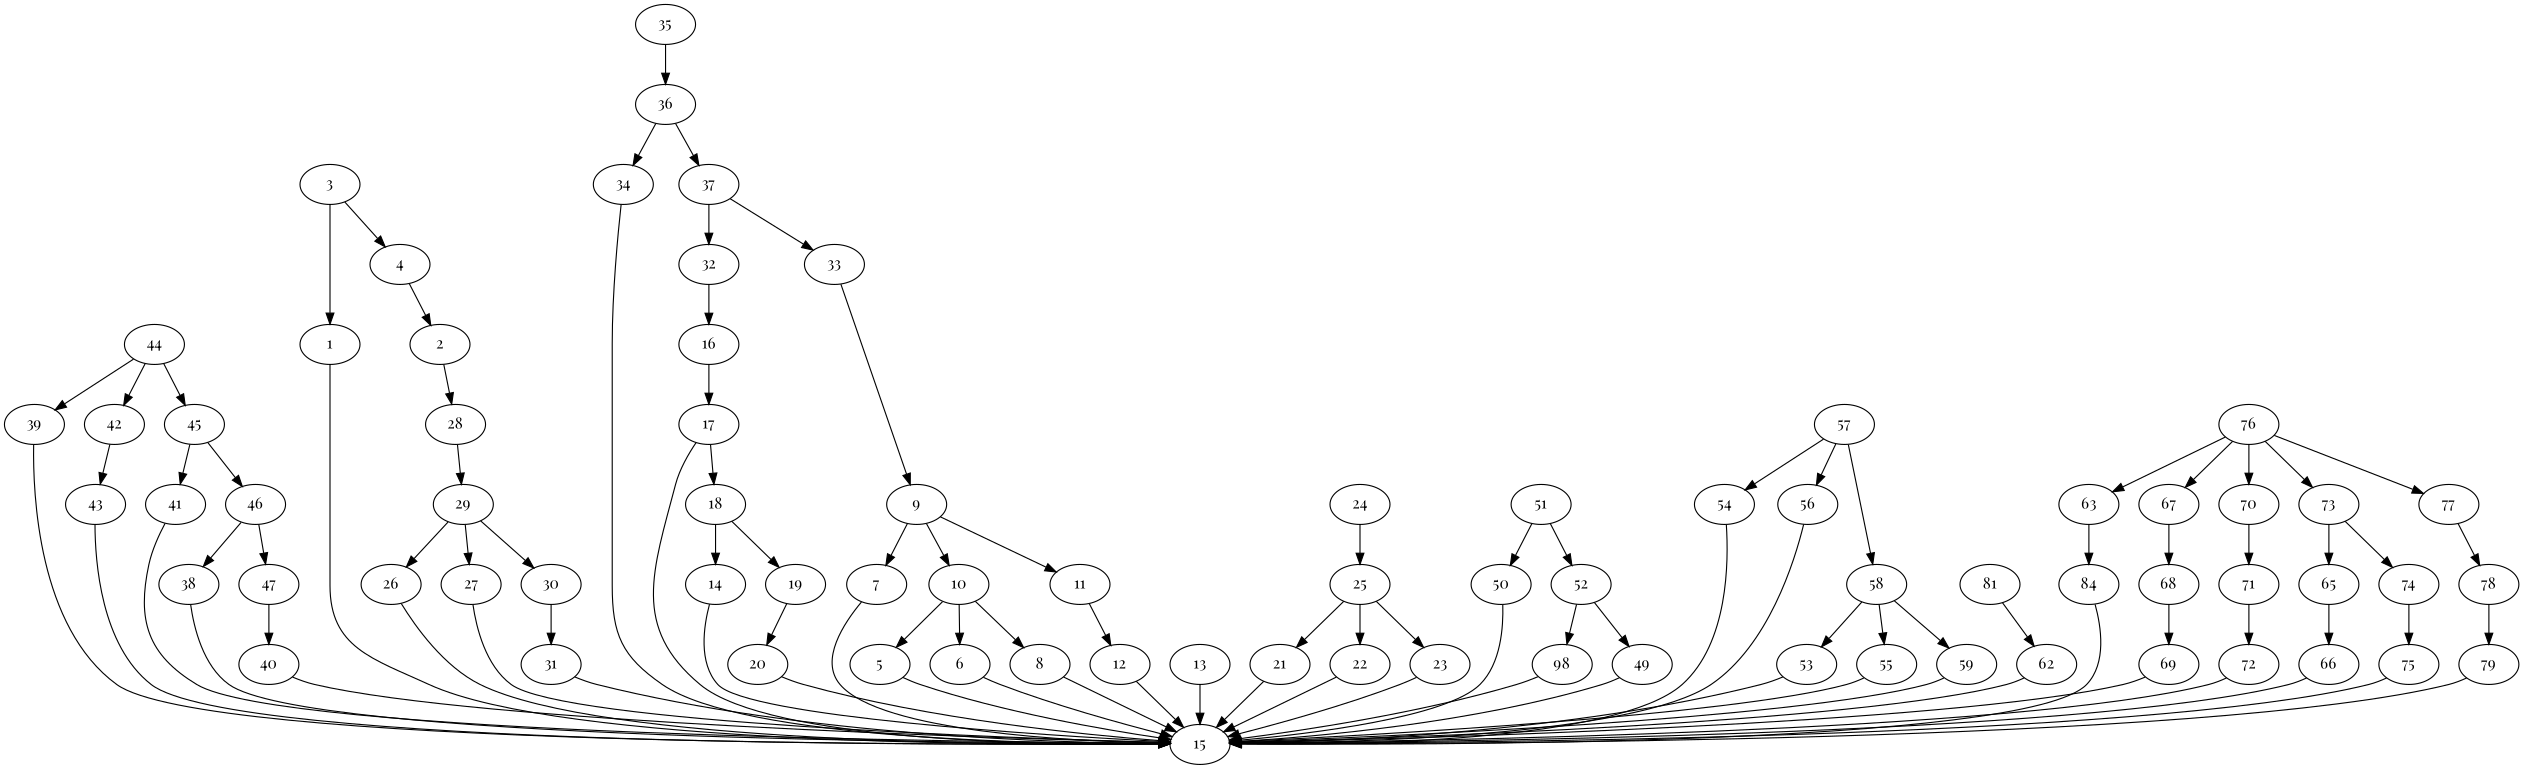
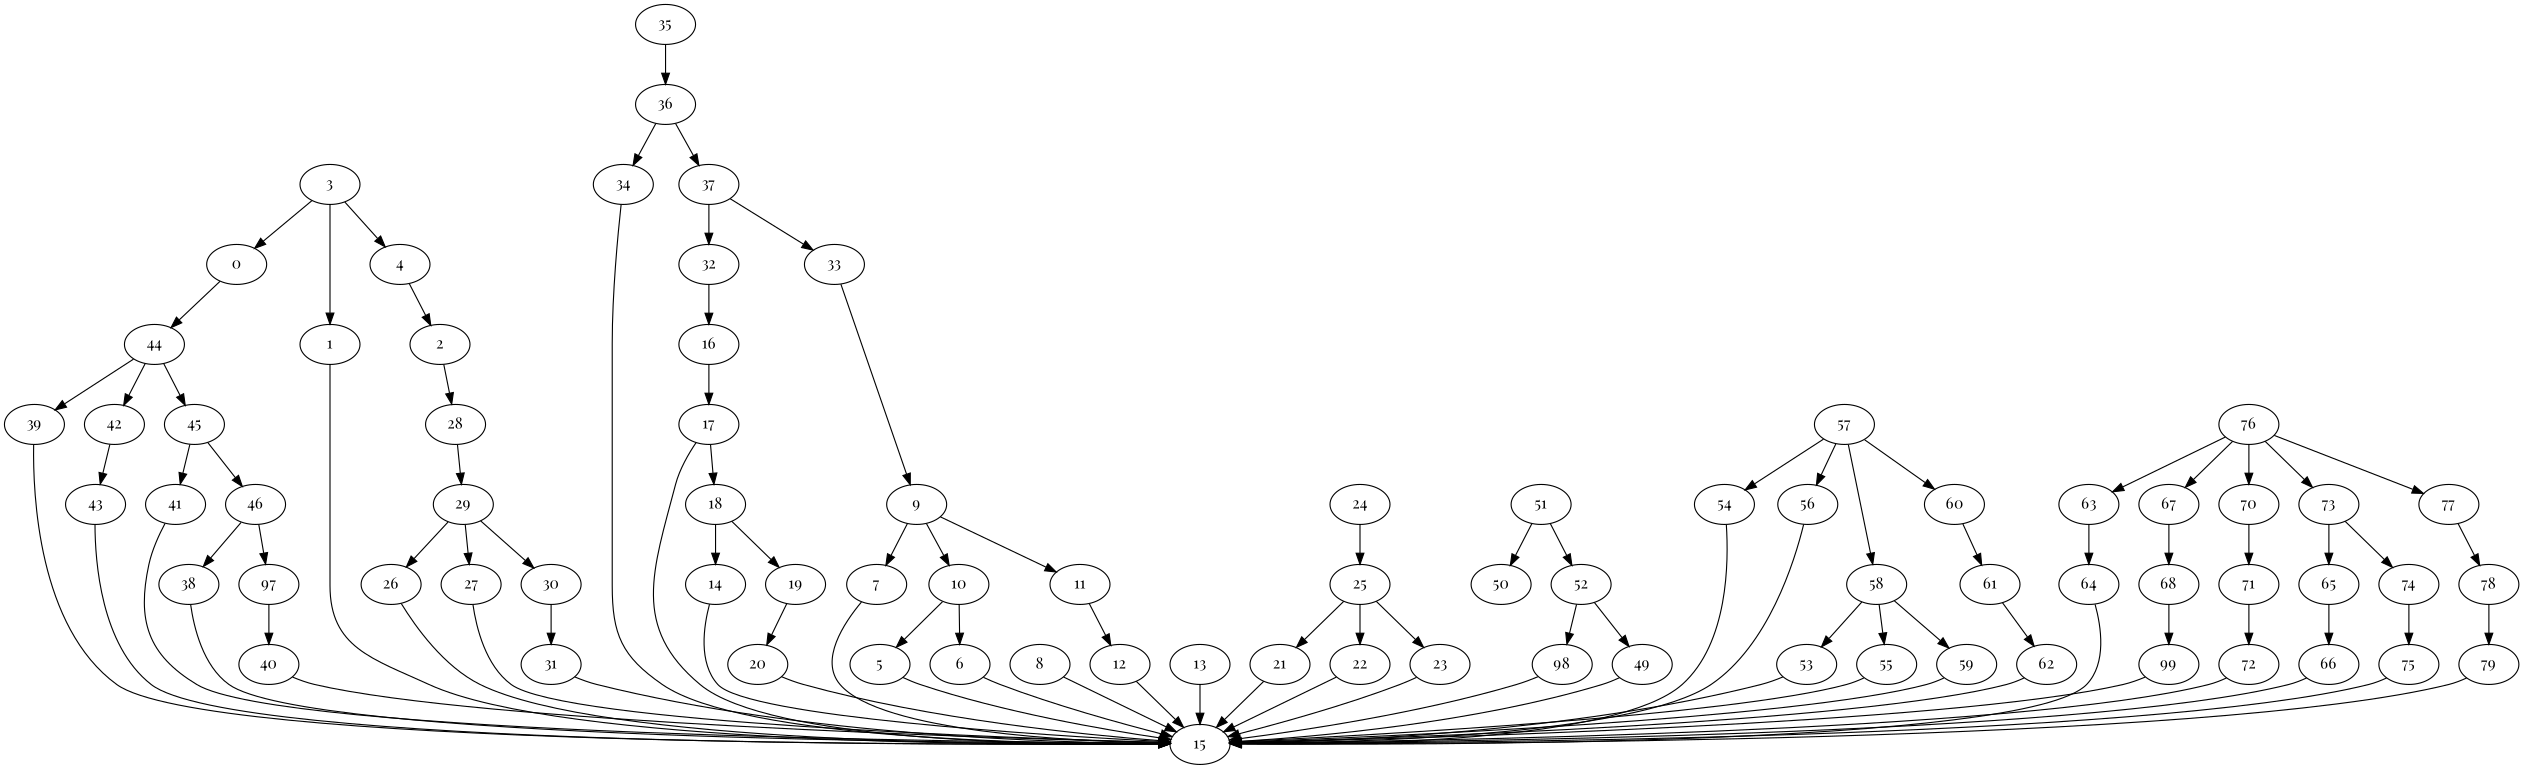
node "0": added
node "60": added
node "47": label "47" -> "97"
node "81": label "81" -> "61"
node "84": label "84" -> "64"
edge "10" -> "8": removed
node "69": label "69" -> "99"
edge "50" -> "15": removed
